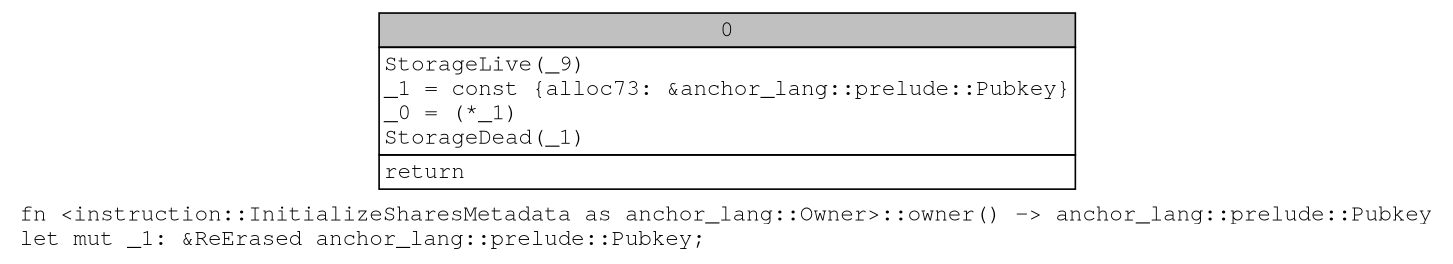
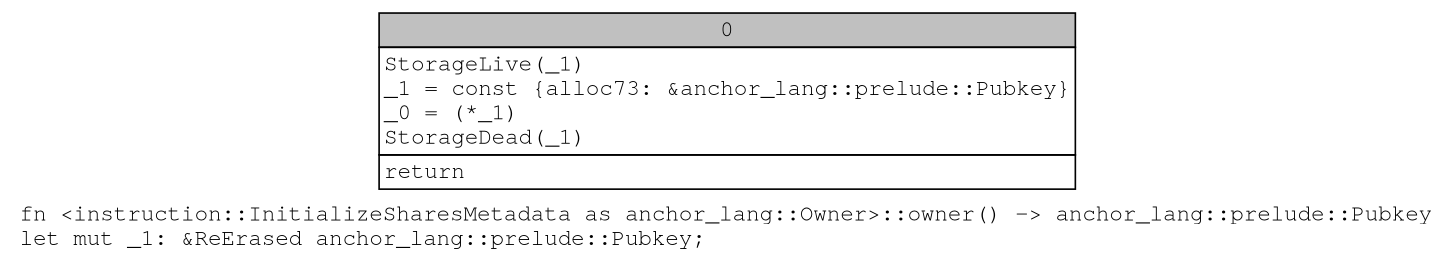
node "0": text "StorageLive(_9)" -> "StorageLive(_1)"
